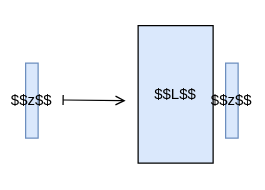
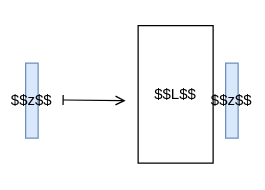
node "$$L$$": fillcolor #dae8fc -> #ffffff
